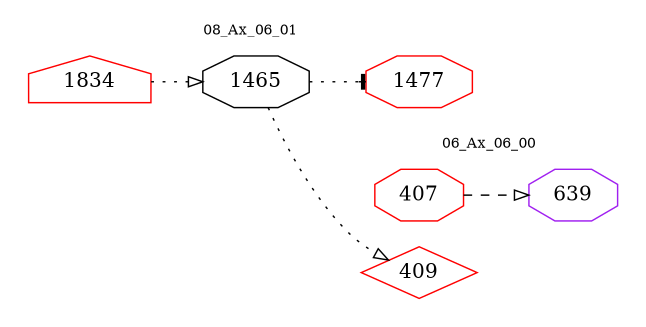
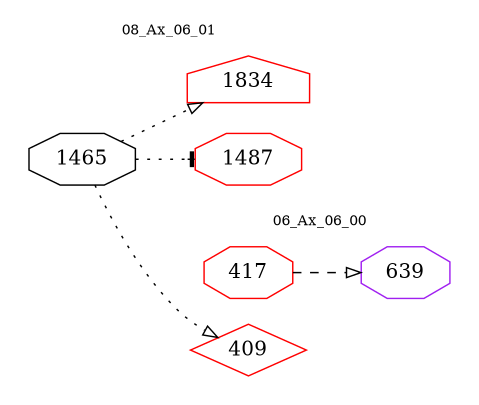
edge "1834" -> "1465": reversed
node "1477": label "1477" -> "1487"
node "407": label "407" -> "417"
